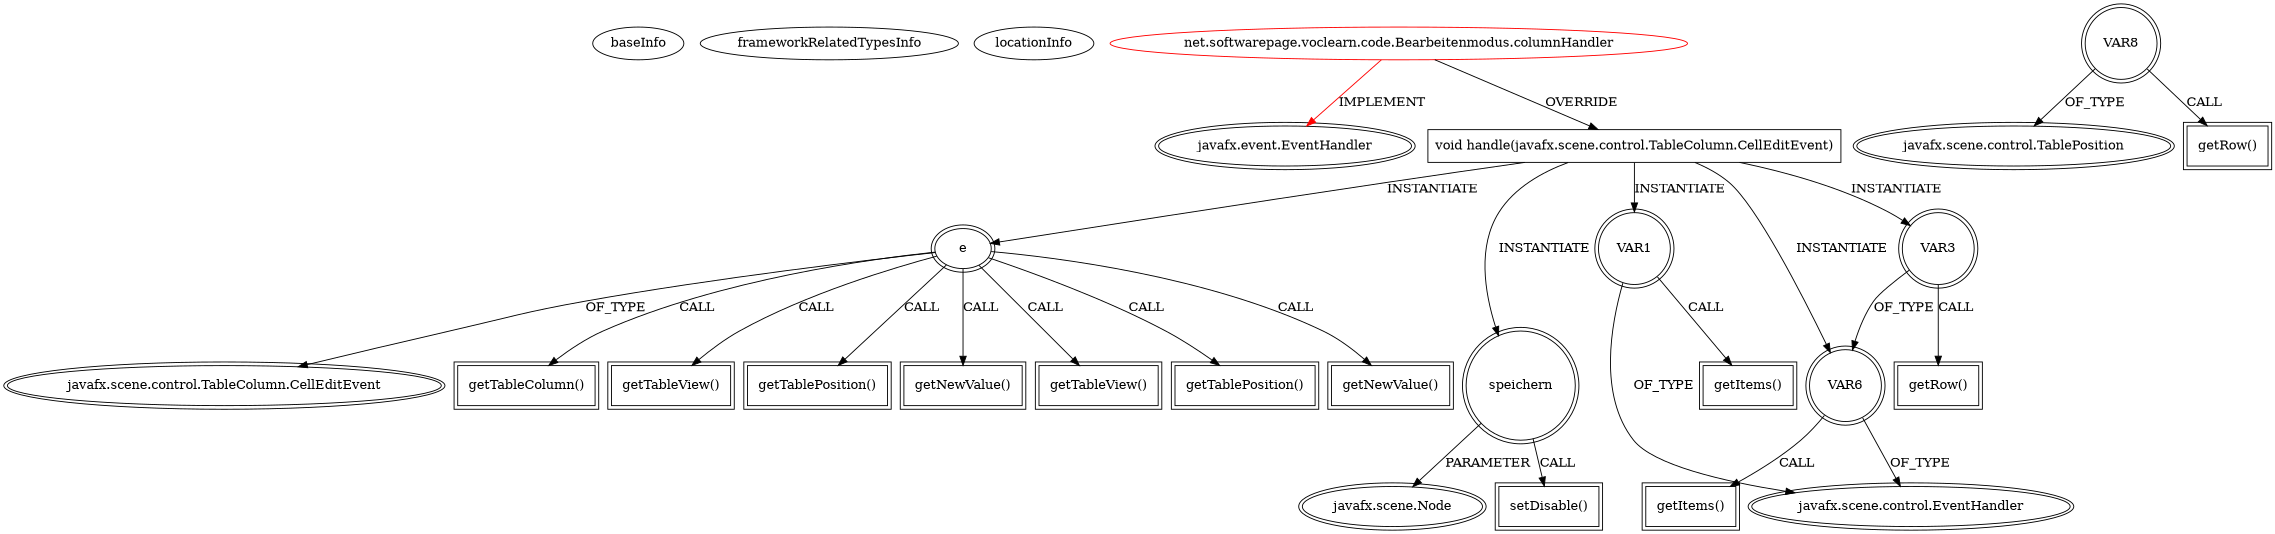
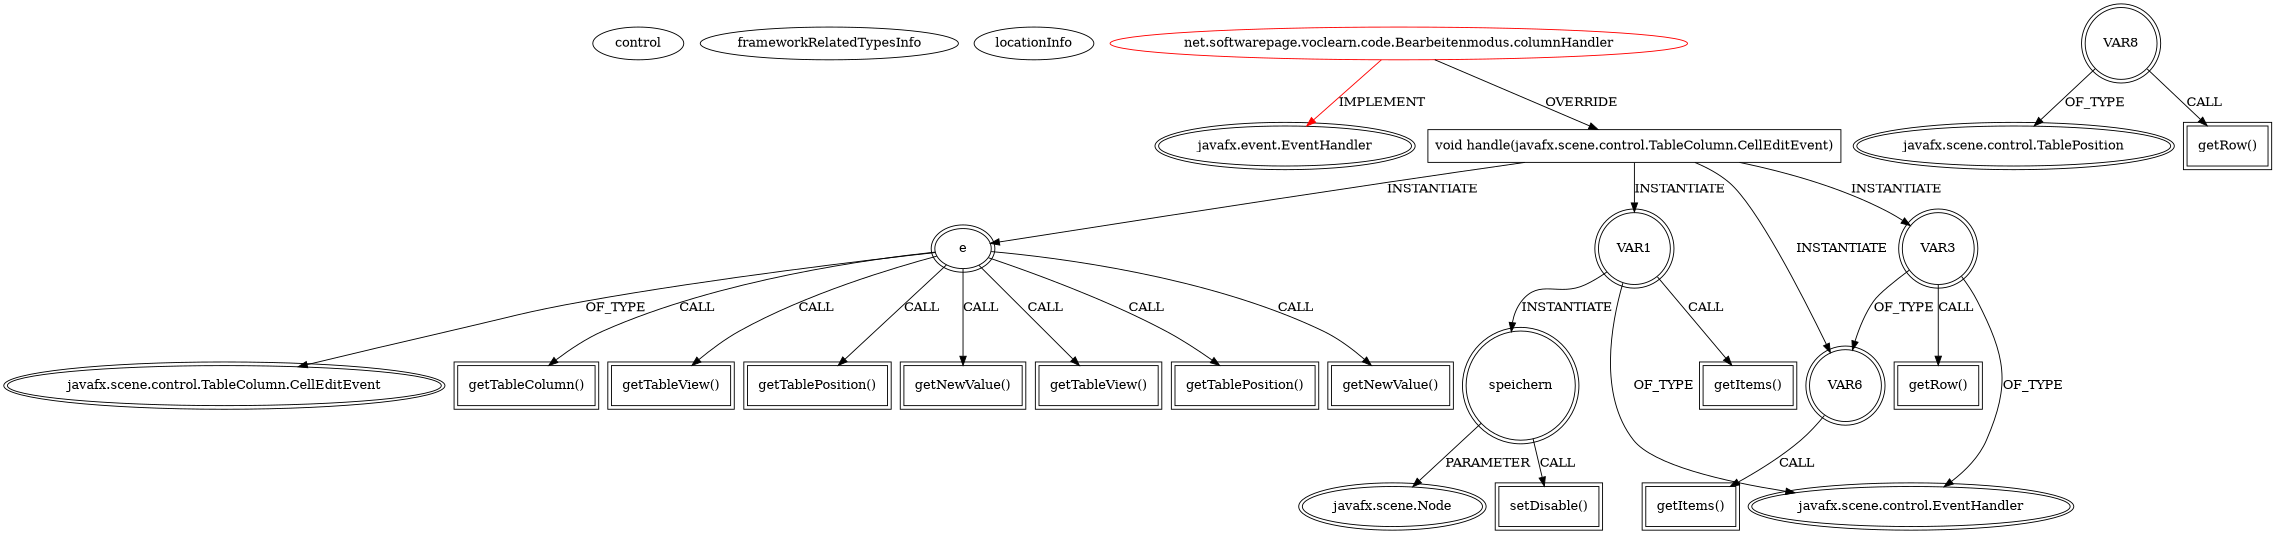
node "baseInfo": label "baseInfo" -> "control"
edge "void handle(javafx.scene.control.TableColumn.CellEditEvent)" -> "speichern": now "VAR1" -> "speichern"
edge "VAR6" -> "javafx.scene.control.EventHandler": now "VAR3" -> "javafx.scene.control.EventHandler"
